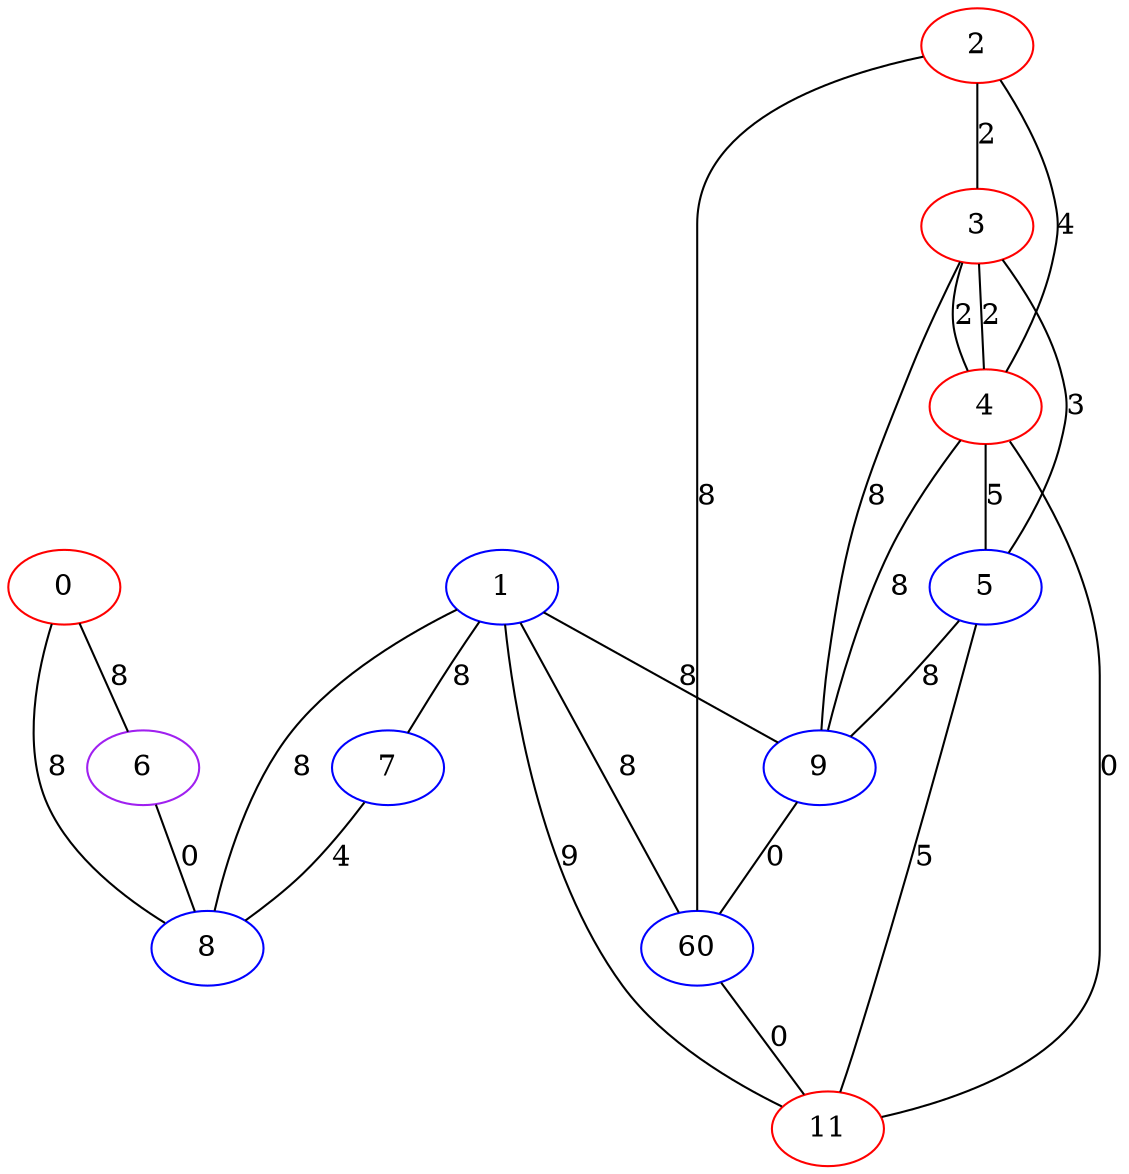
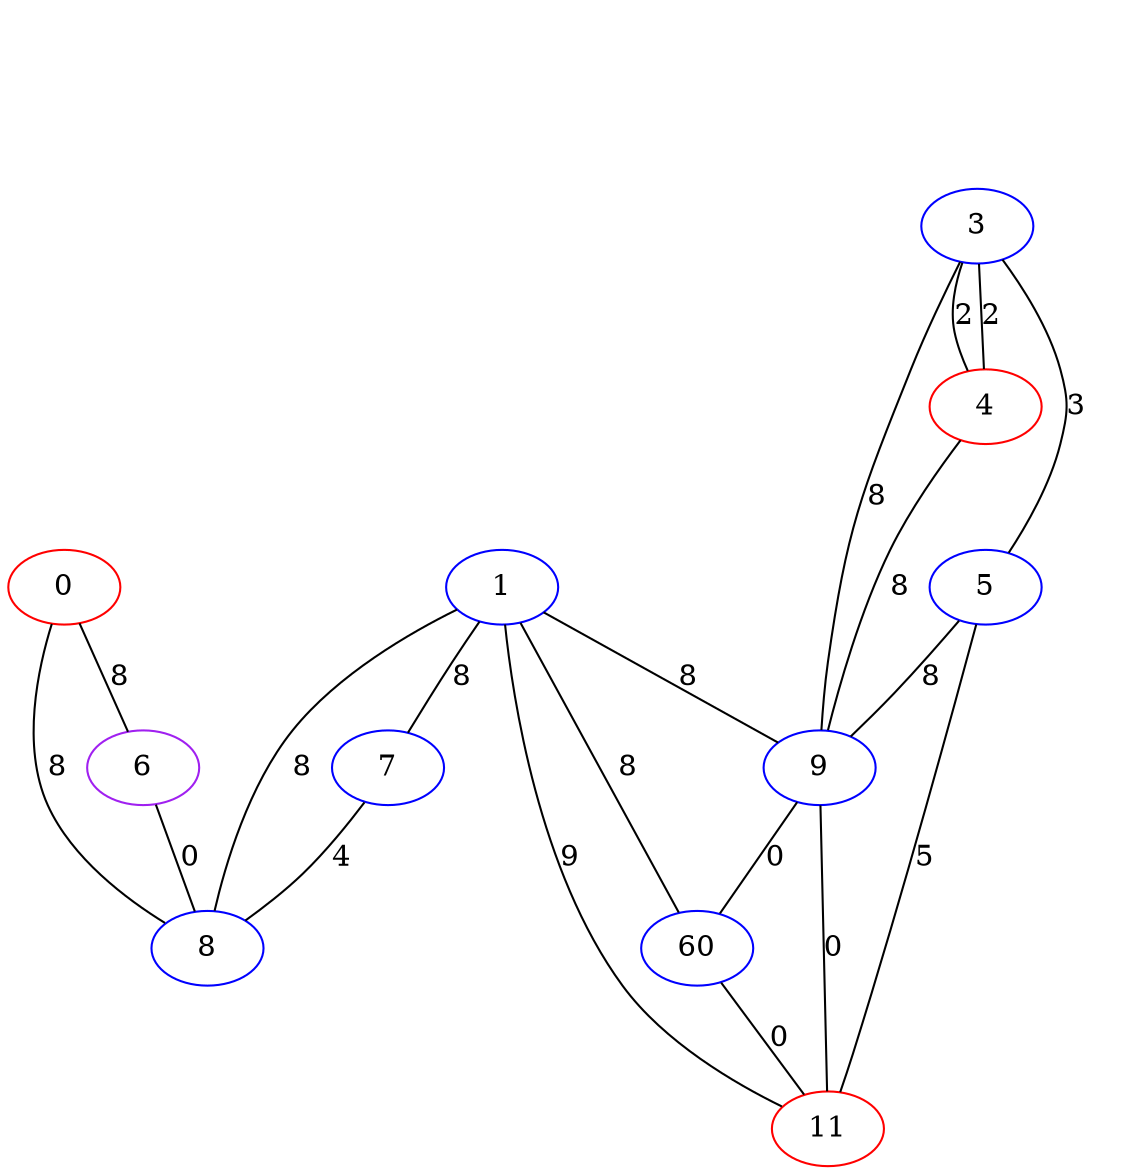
node "2": removed
node "3": color red -> blue
edge "4" -- "5": removed, label "5"
edge "4" -- "11": now "9" -- "11"
